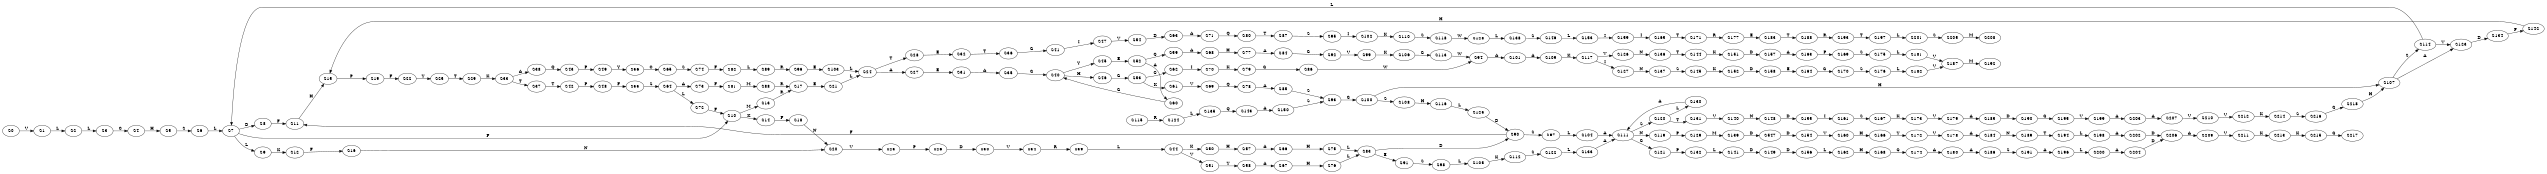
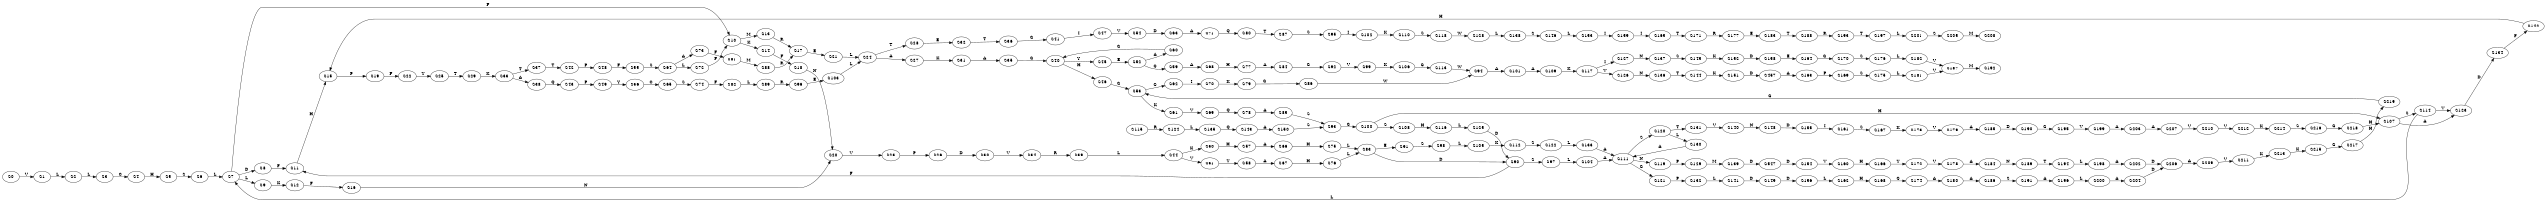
node "S157": label "S157" -> "S457"
edge "S27" -> "S31": label "E" -> "K"
node "S219": added
